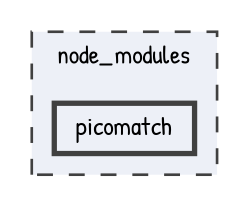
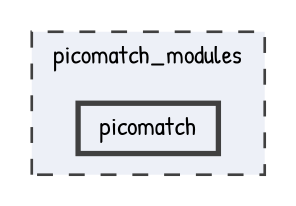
cluster "node_modules": label "node_modules" -> "picomatch_modules"
